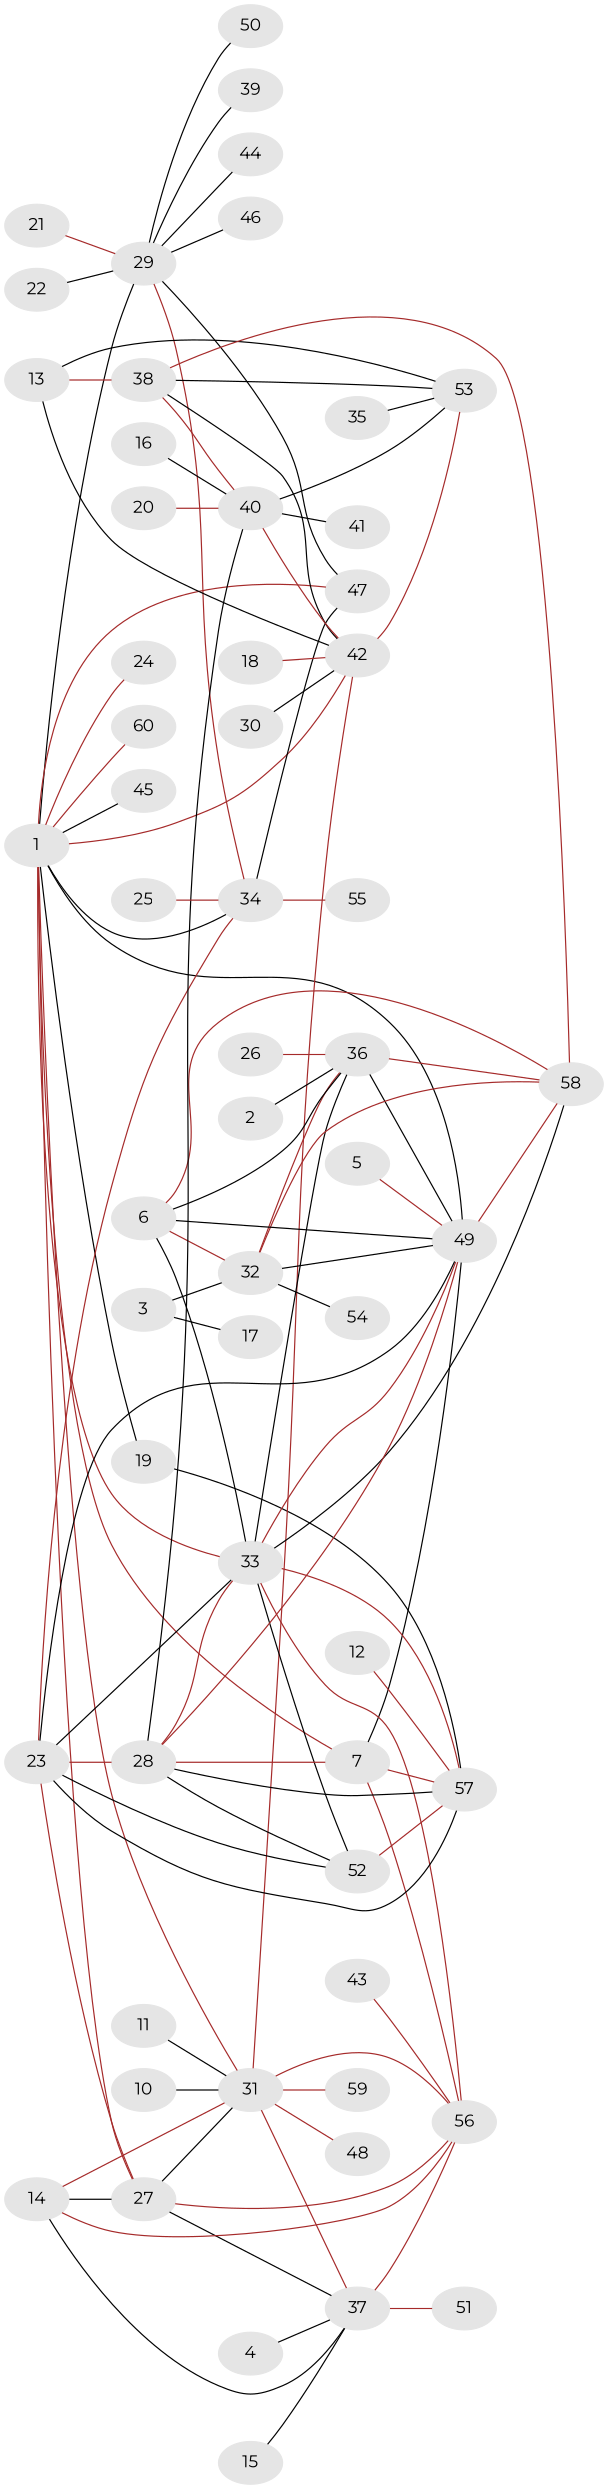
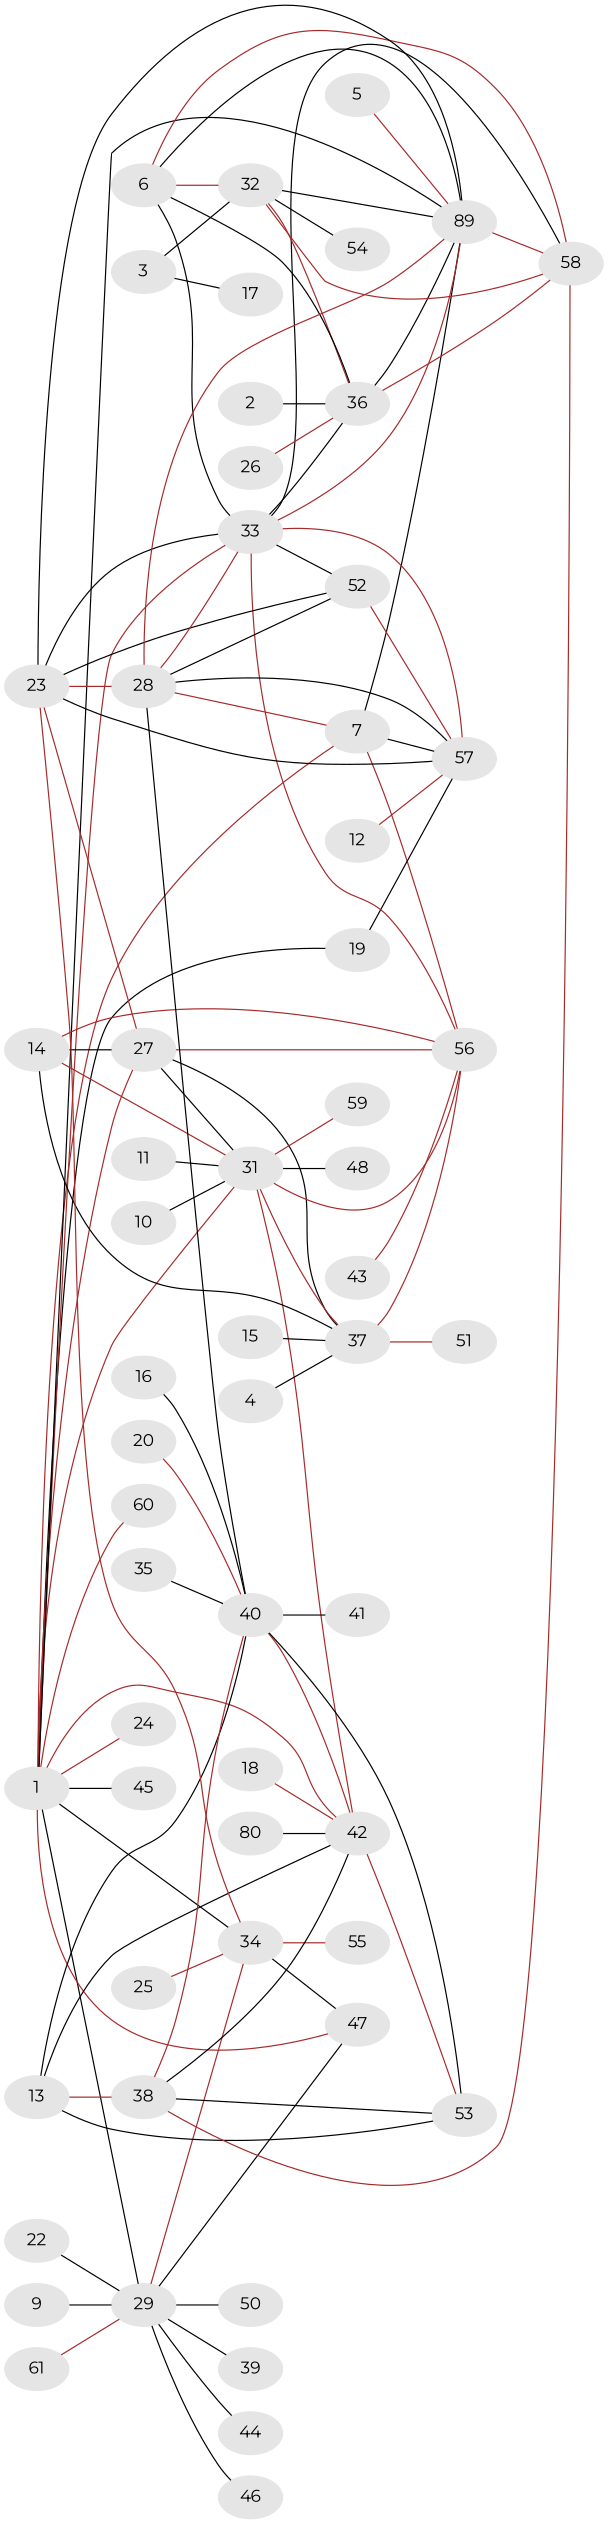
node "21": label "21" -> "61"
edge "53" -- "35": now "40" -- "35"
node "30": label "30" -> "80"
node "49": label "49" -> "89"
edge "7" -- "57": color brown -> black
edge "40" -- "13": added
edge "31" -- "48": color brown -> black
node "9": added
